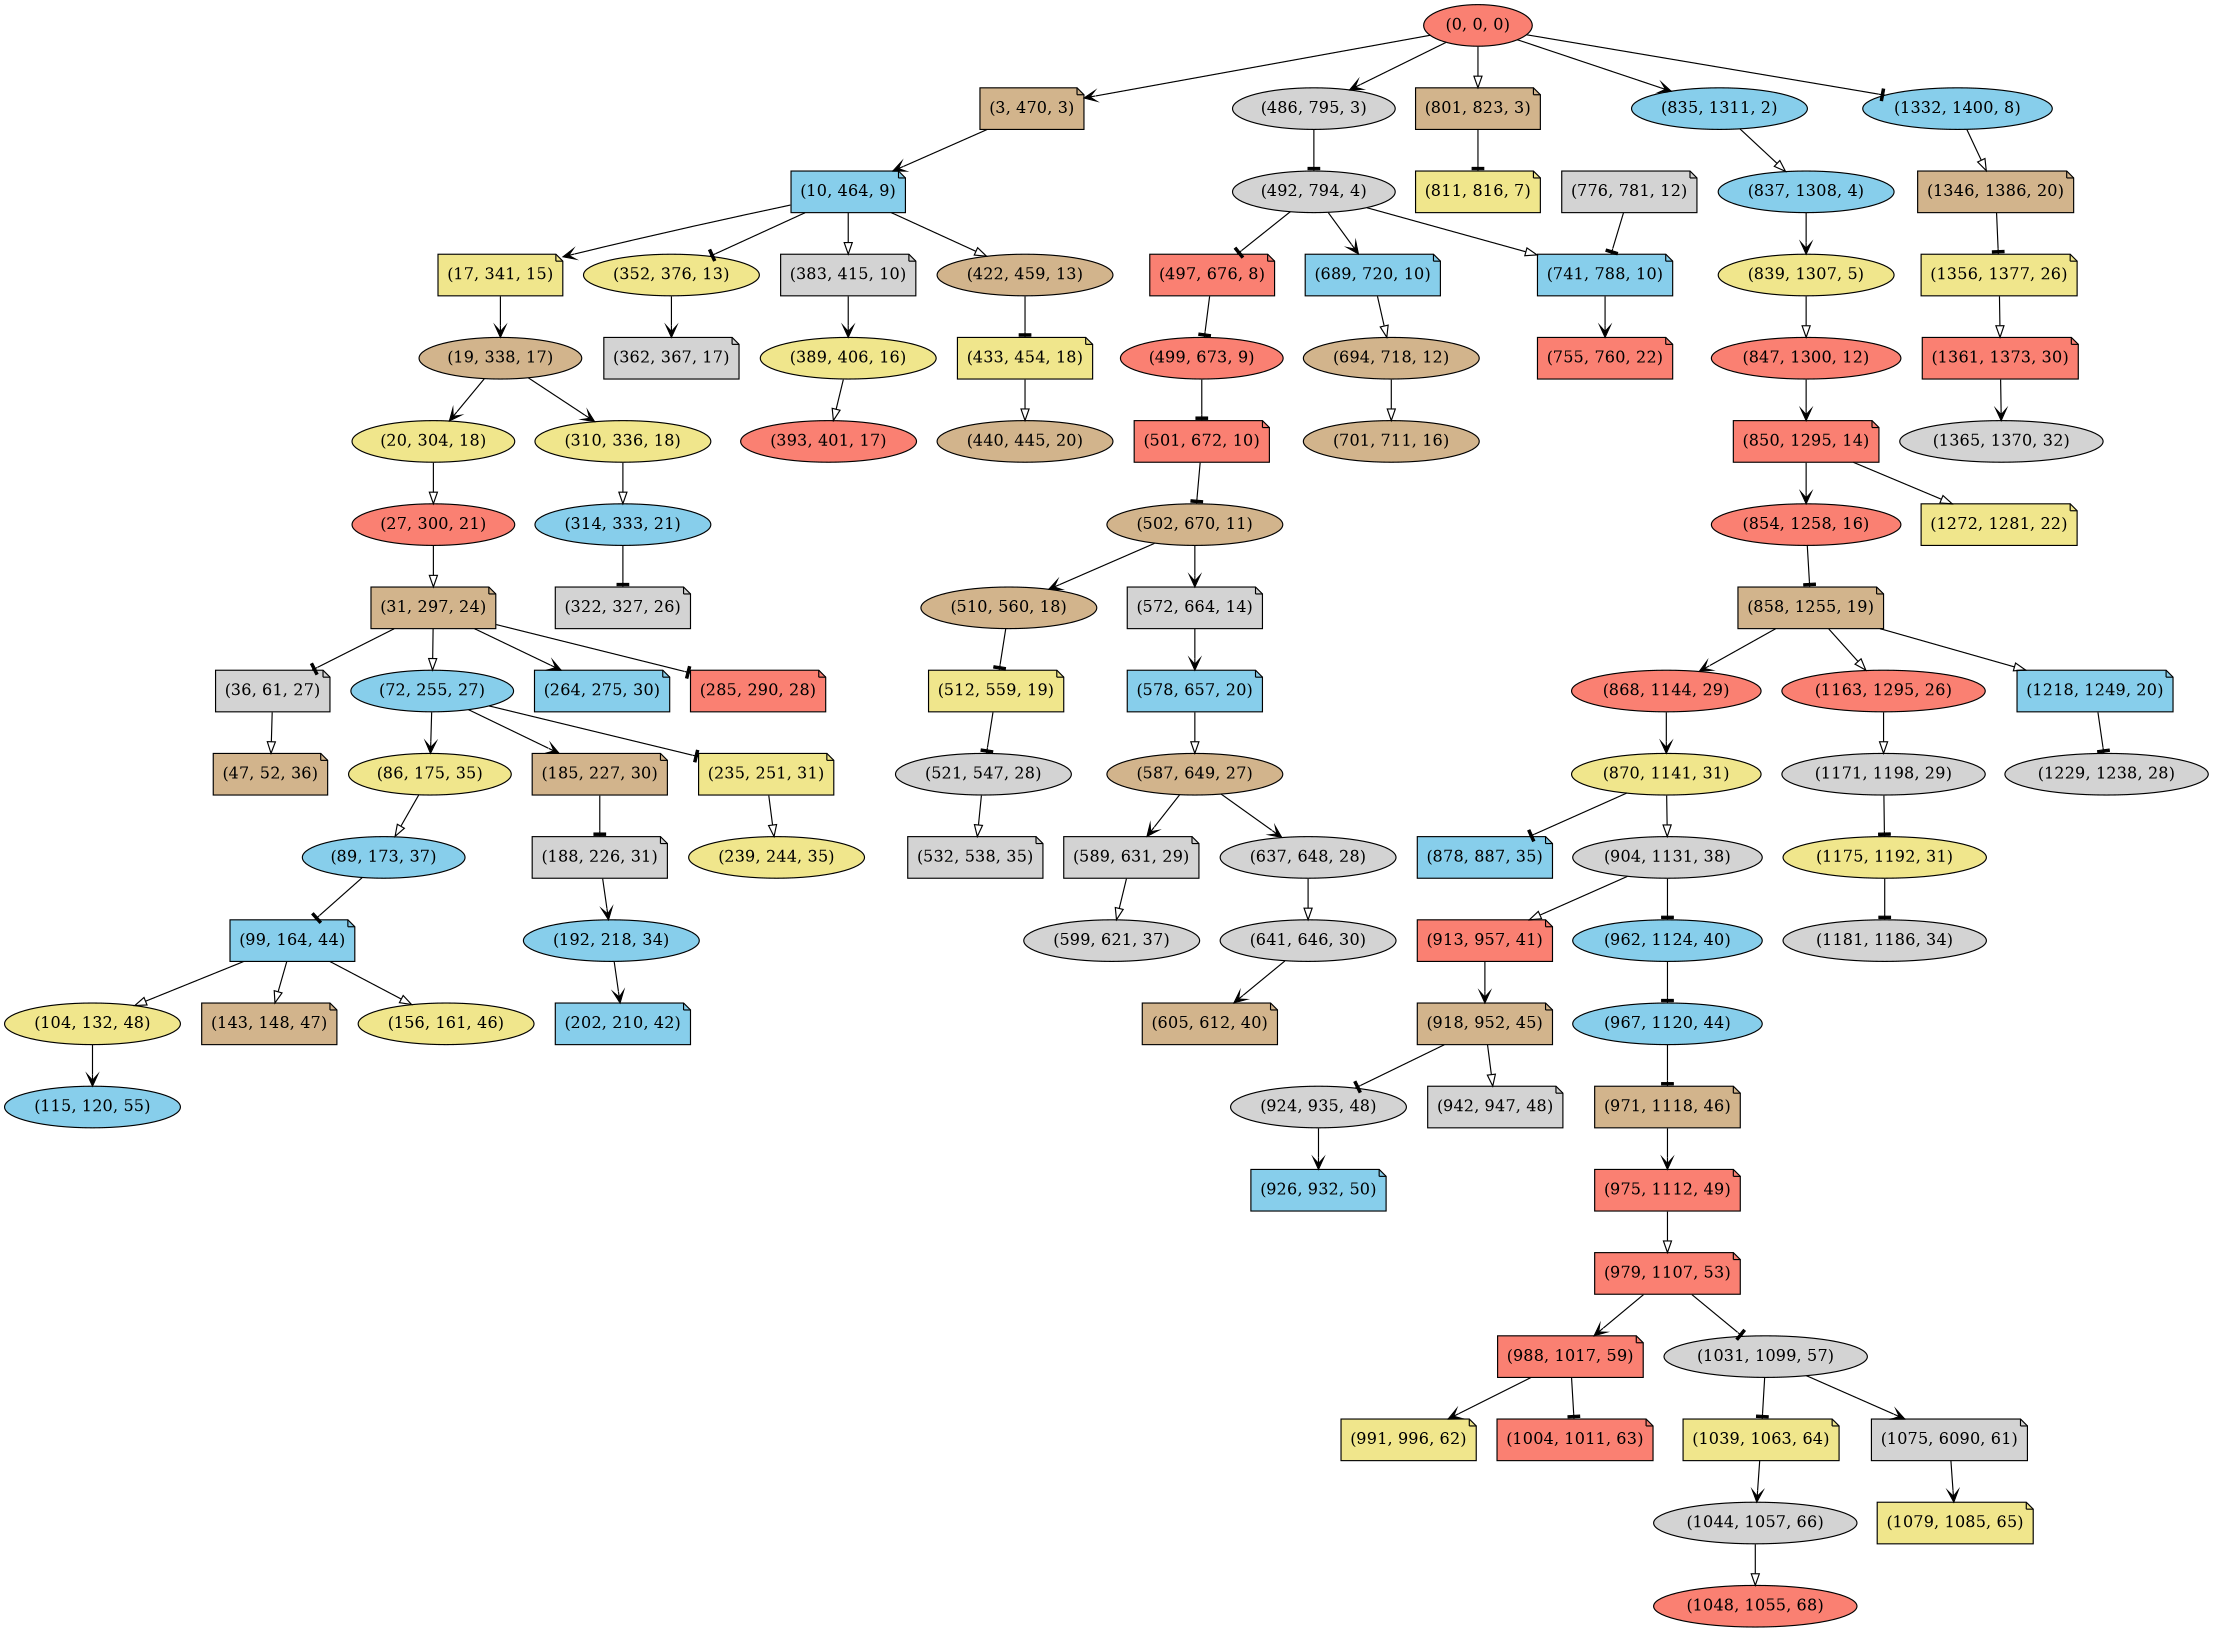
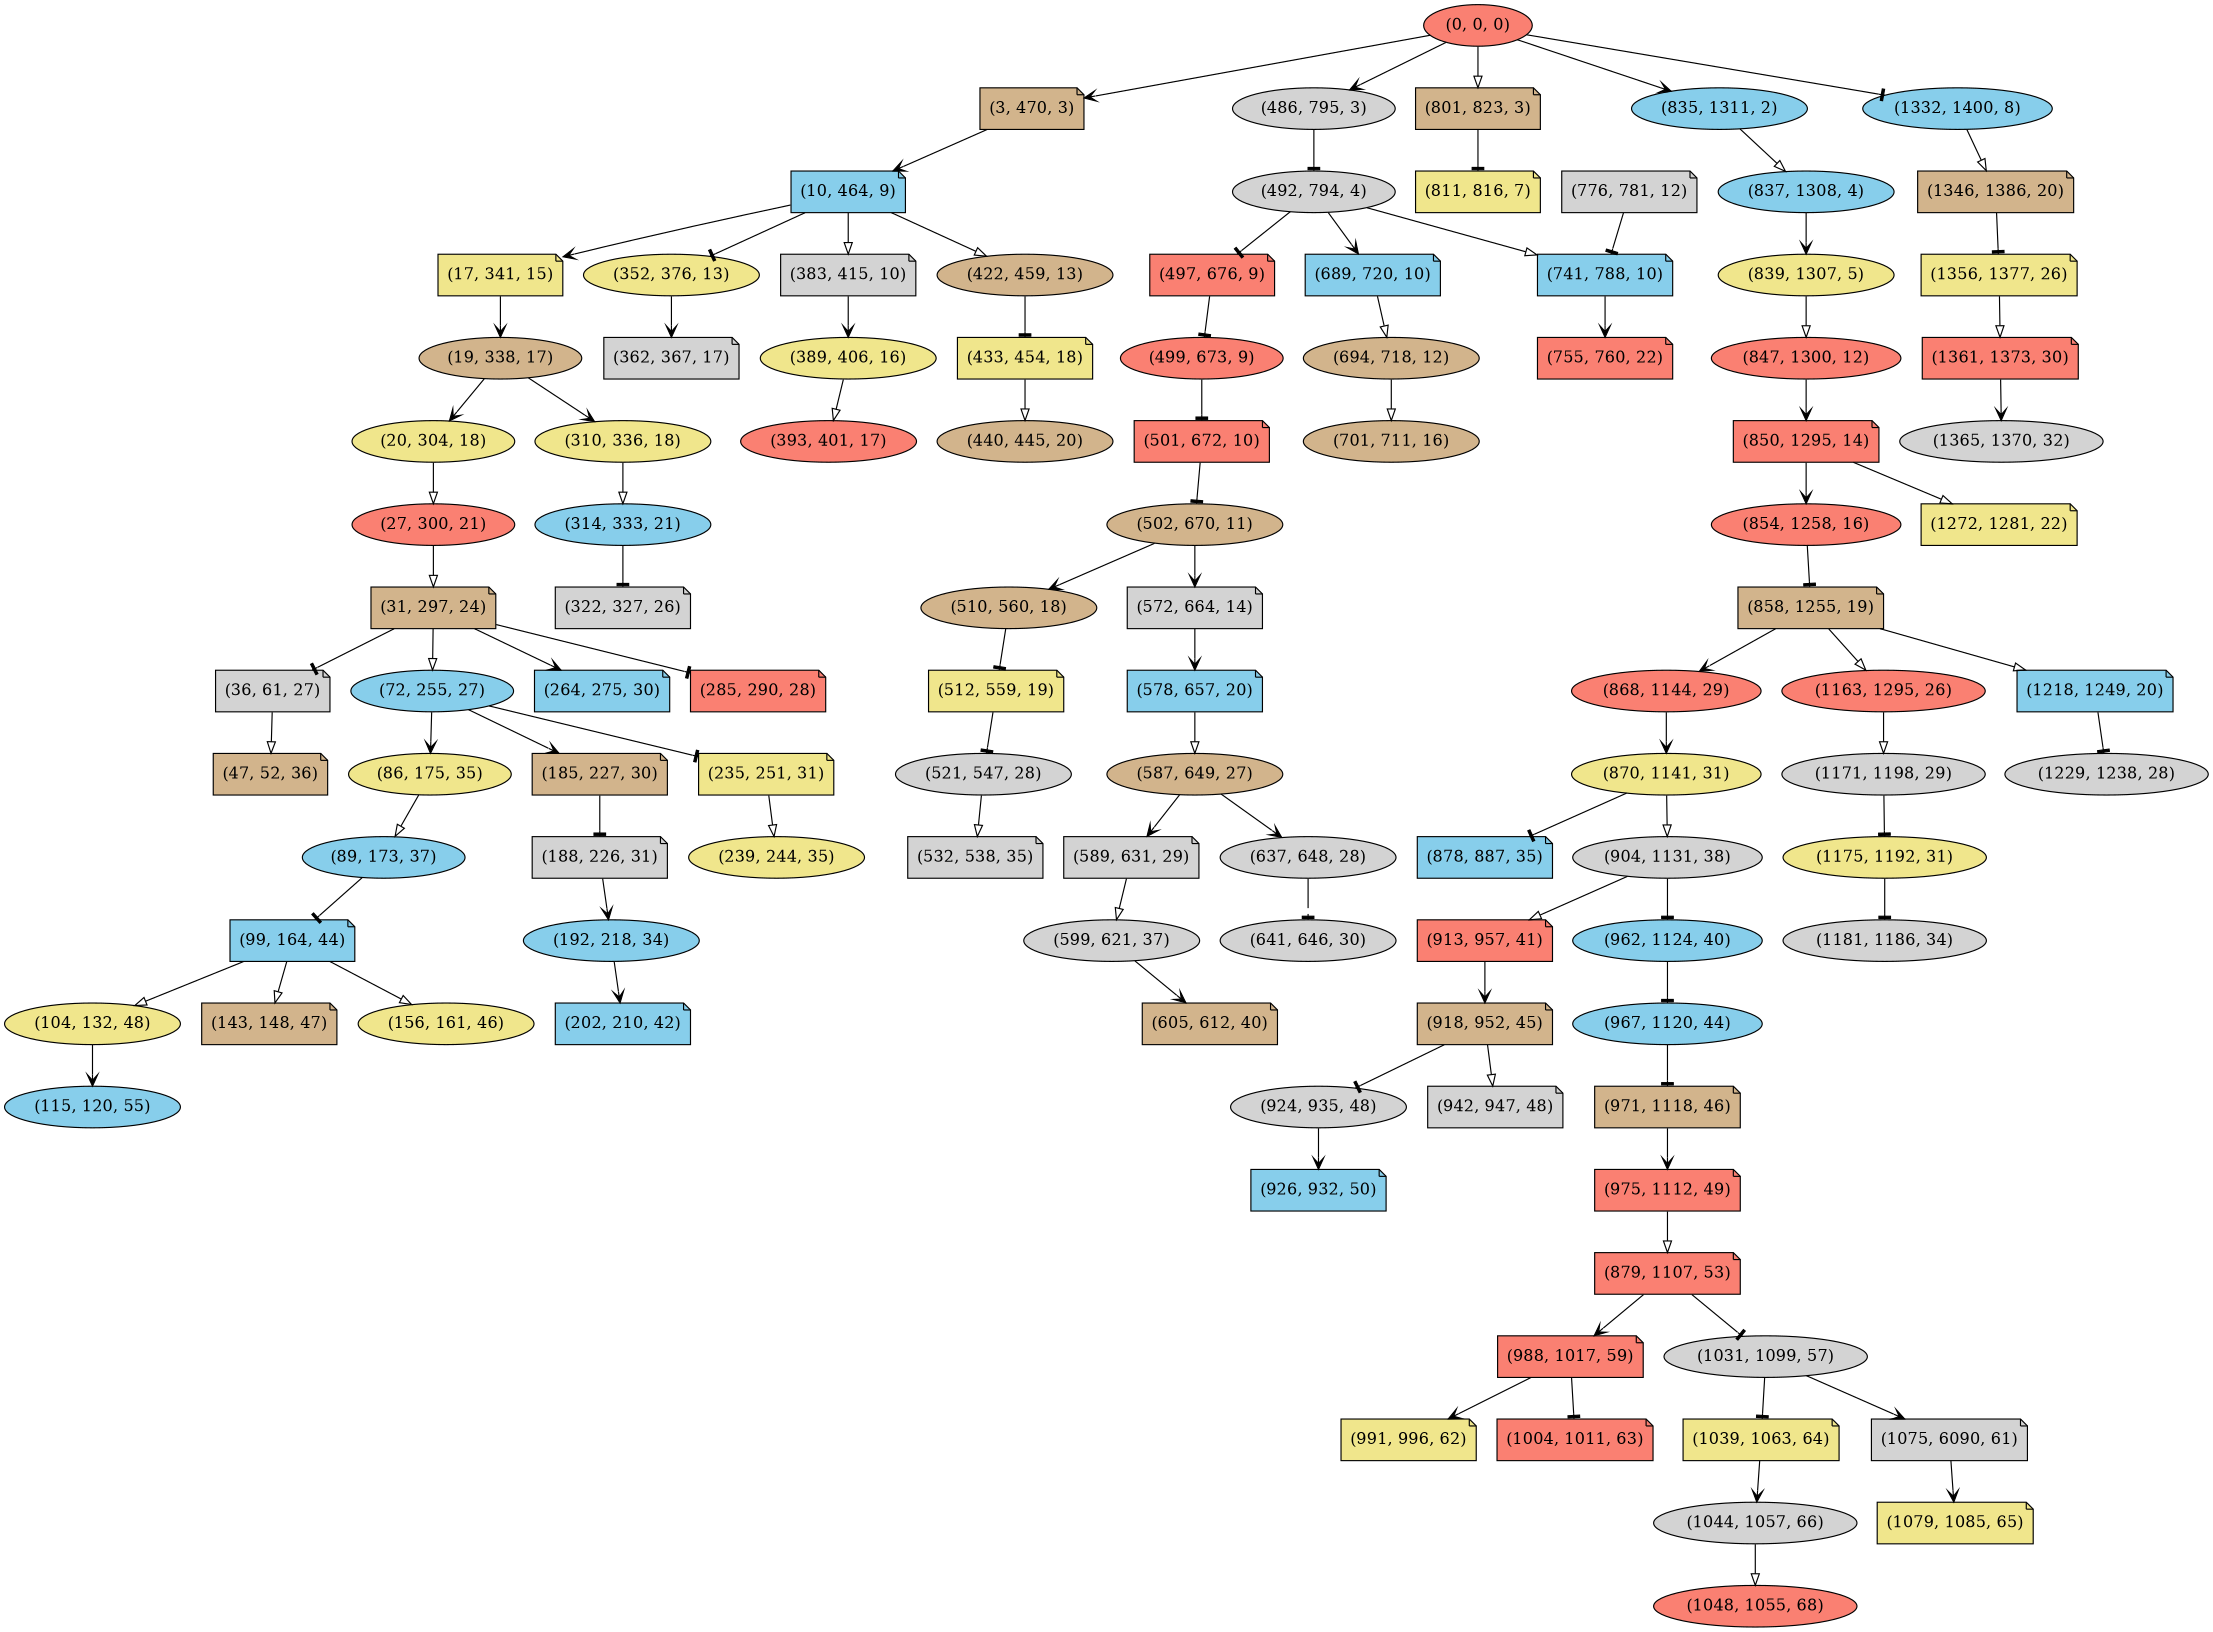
node "(497, 676, 8)": label "(497, 676, 8)" -> "(497, 676, 9)"
edge "(637, 648, 28)" -> "(641, 646, 30)": arrowhead onormal -> tee
edge "(641, 646, 30)" -> "(605, 612, 40)": now "(599, 621, 37)" -> "(605, 612, 40)"
node "(979, 1107, 53)": label "(979, 1107, 53)" -> "(879, 1107, 53)"
